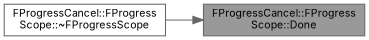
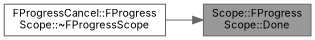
node "FProgressCancel::FProgress Scope::Done": label "FProgressCancel::FProgress Scope::Done" -> "Scope::FProgress Scope::Done"
